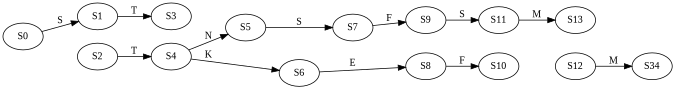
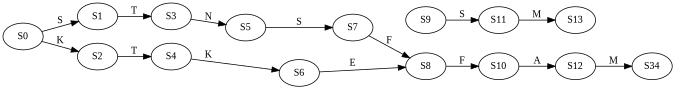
edge "S7" -> "S9": now "S7" -> "S8"
edge "S4" -> "S5": now "S3" -> "S5"
edge "S0" -> "S2": added, label "K"
edge "S10" -> "S12": added, label "A"
